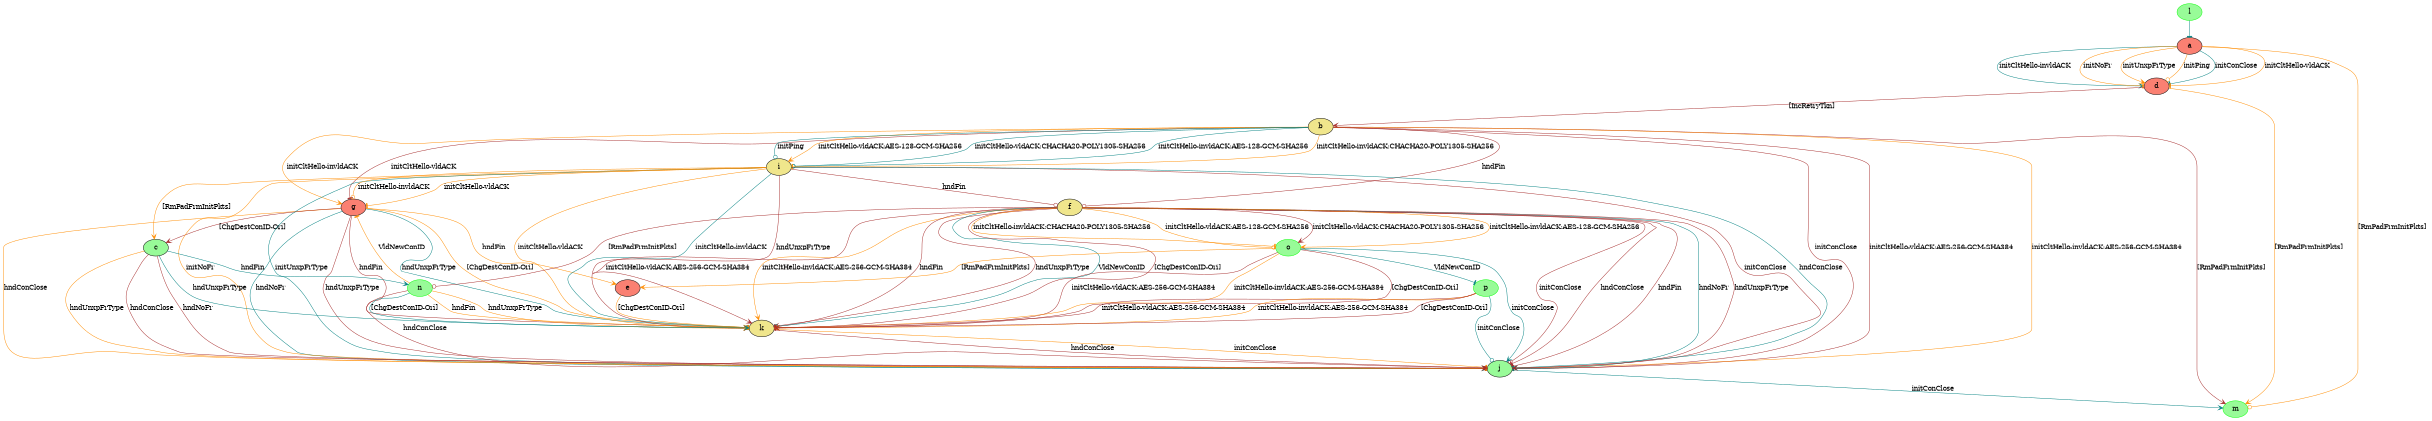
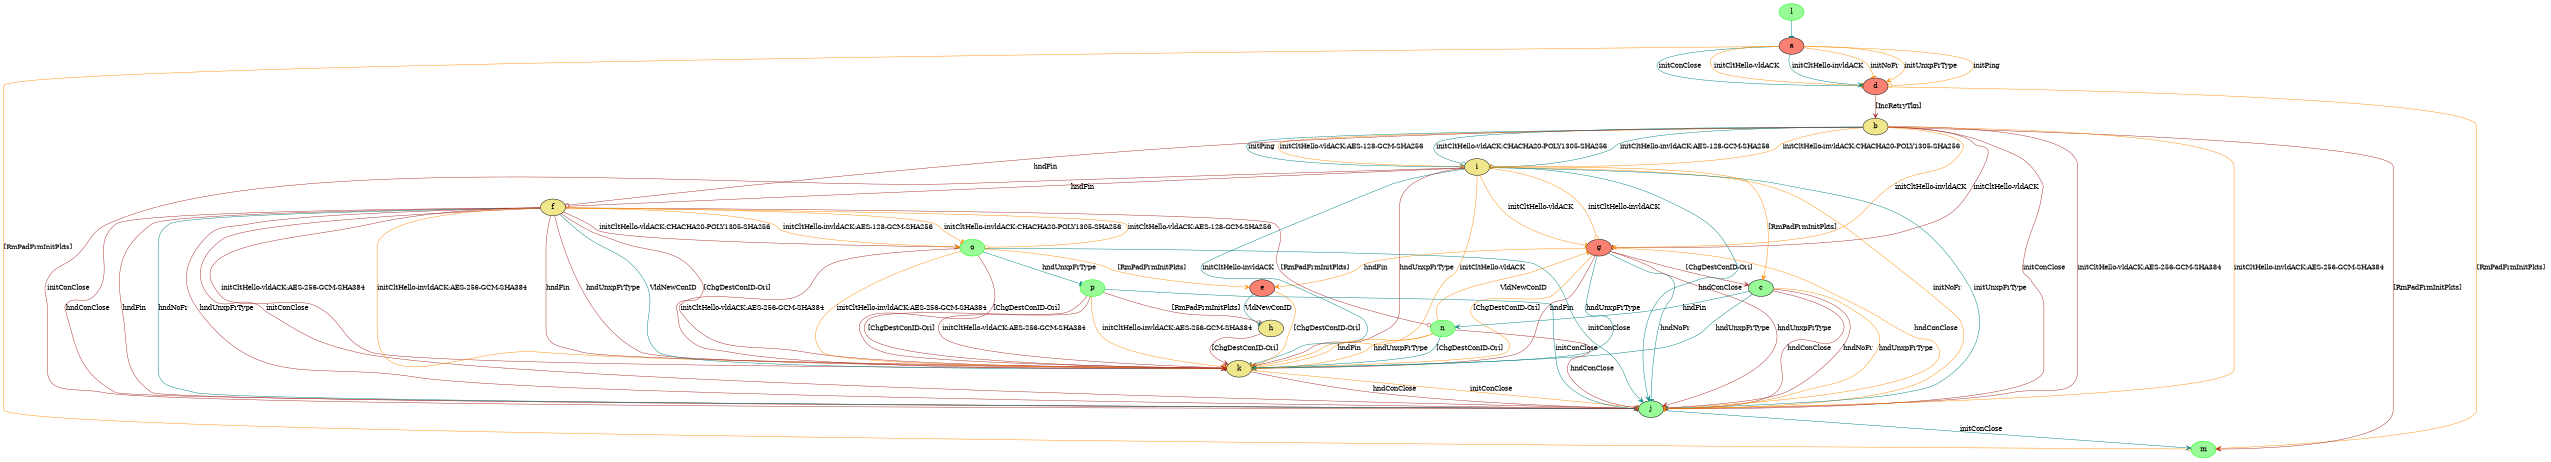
edge "o" -> "p": label "VldNewConID " -> "hndUnxpFrType "
node "h": added
edge "n" -> "j": arrowhead vee -> odot
